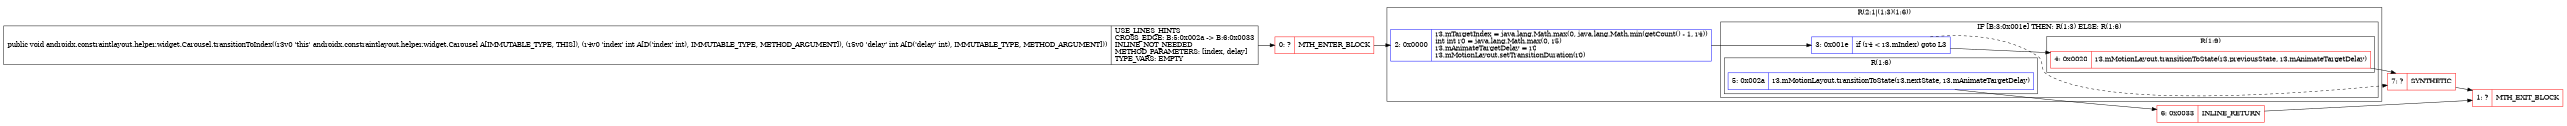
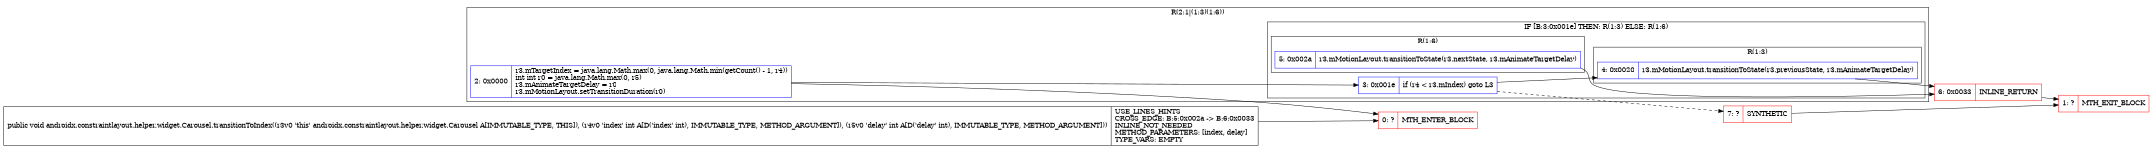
cluster "R(1:9)": label "R(1:9)" -> "R(1:3)"
edge "0: ?" -> "2: 0x0000": reversed
node "4: 0x0020": color red -> blue
edge "4: 0x0020" -> "7: ?": now "4: 0x0020" -> "6: 0x0033"
